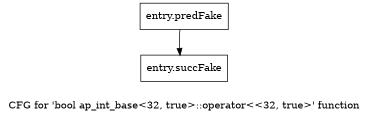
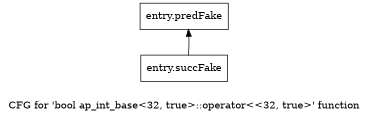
edge "entry.predFake" -> "entry.succFake": reversed
